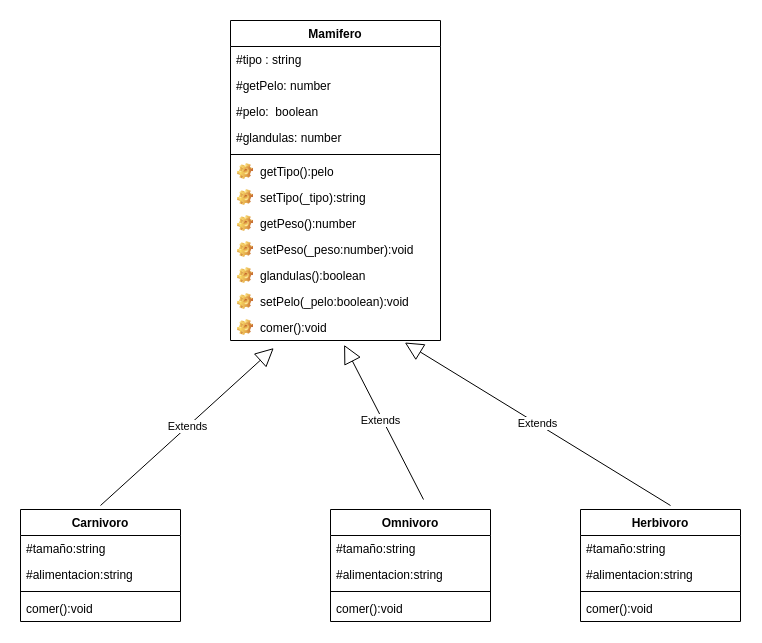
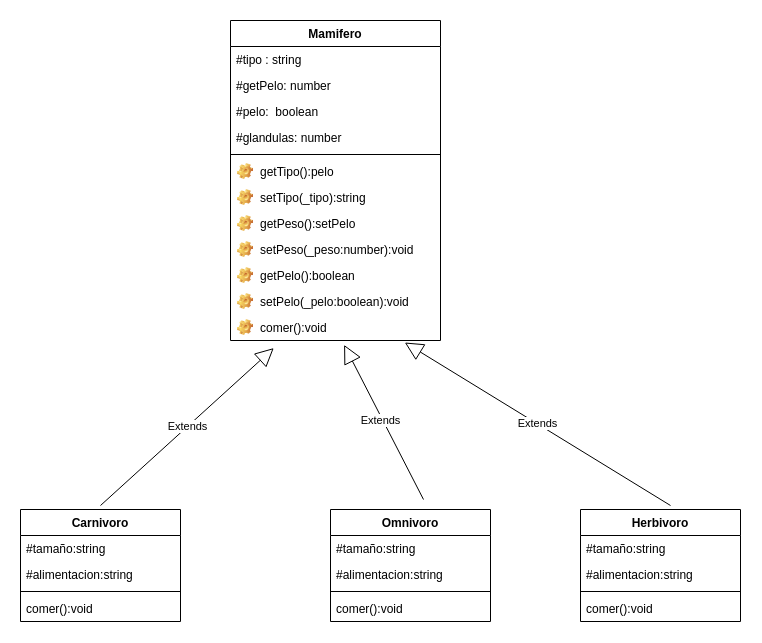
node "getPeso():number": label "getPeso():number" -> "getPeso():setPelo"
node "glandulas():boolean": label "glandulas():boolean" -> "getPelo():boolean"
